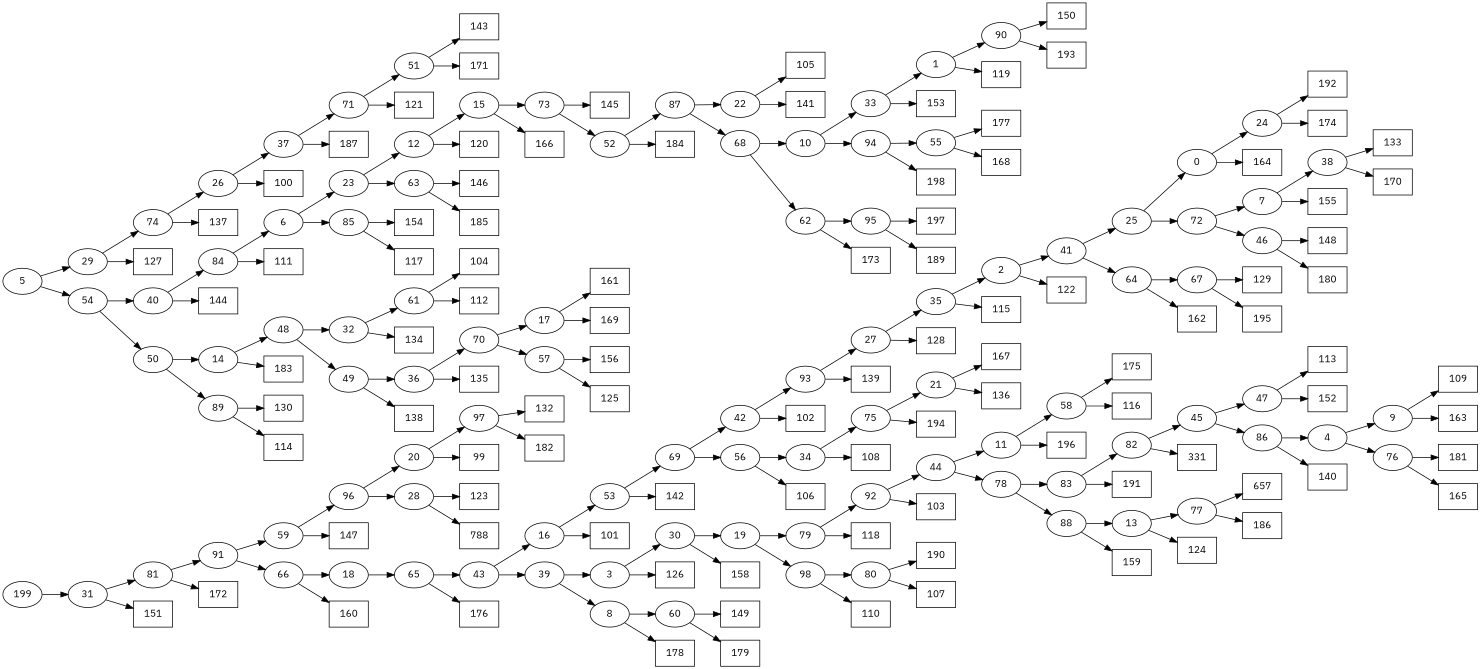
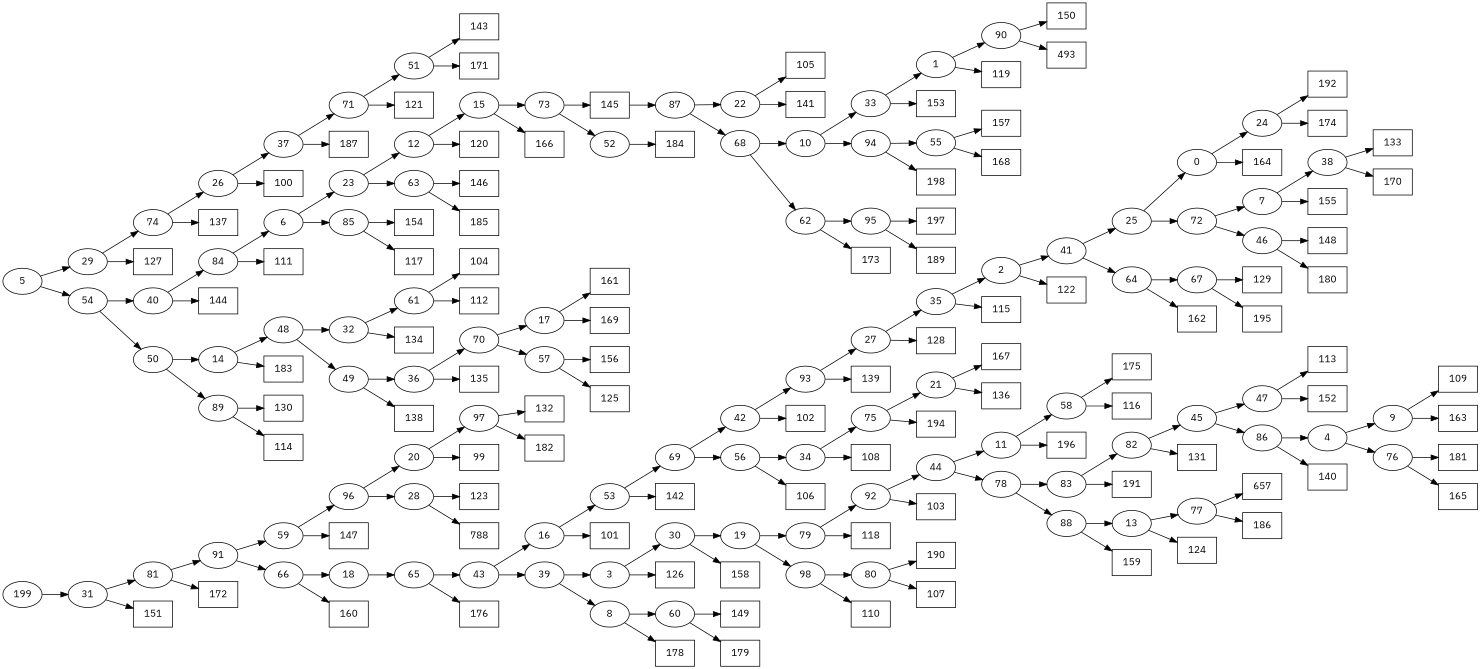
node "193": label "193" -> "493"
node "177": label "177" -> "157"
edge "52" -> "87": now "145" -> "87"
node "331": label "331" -> "131"
